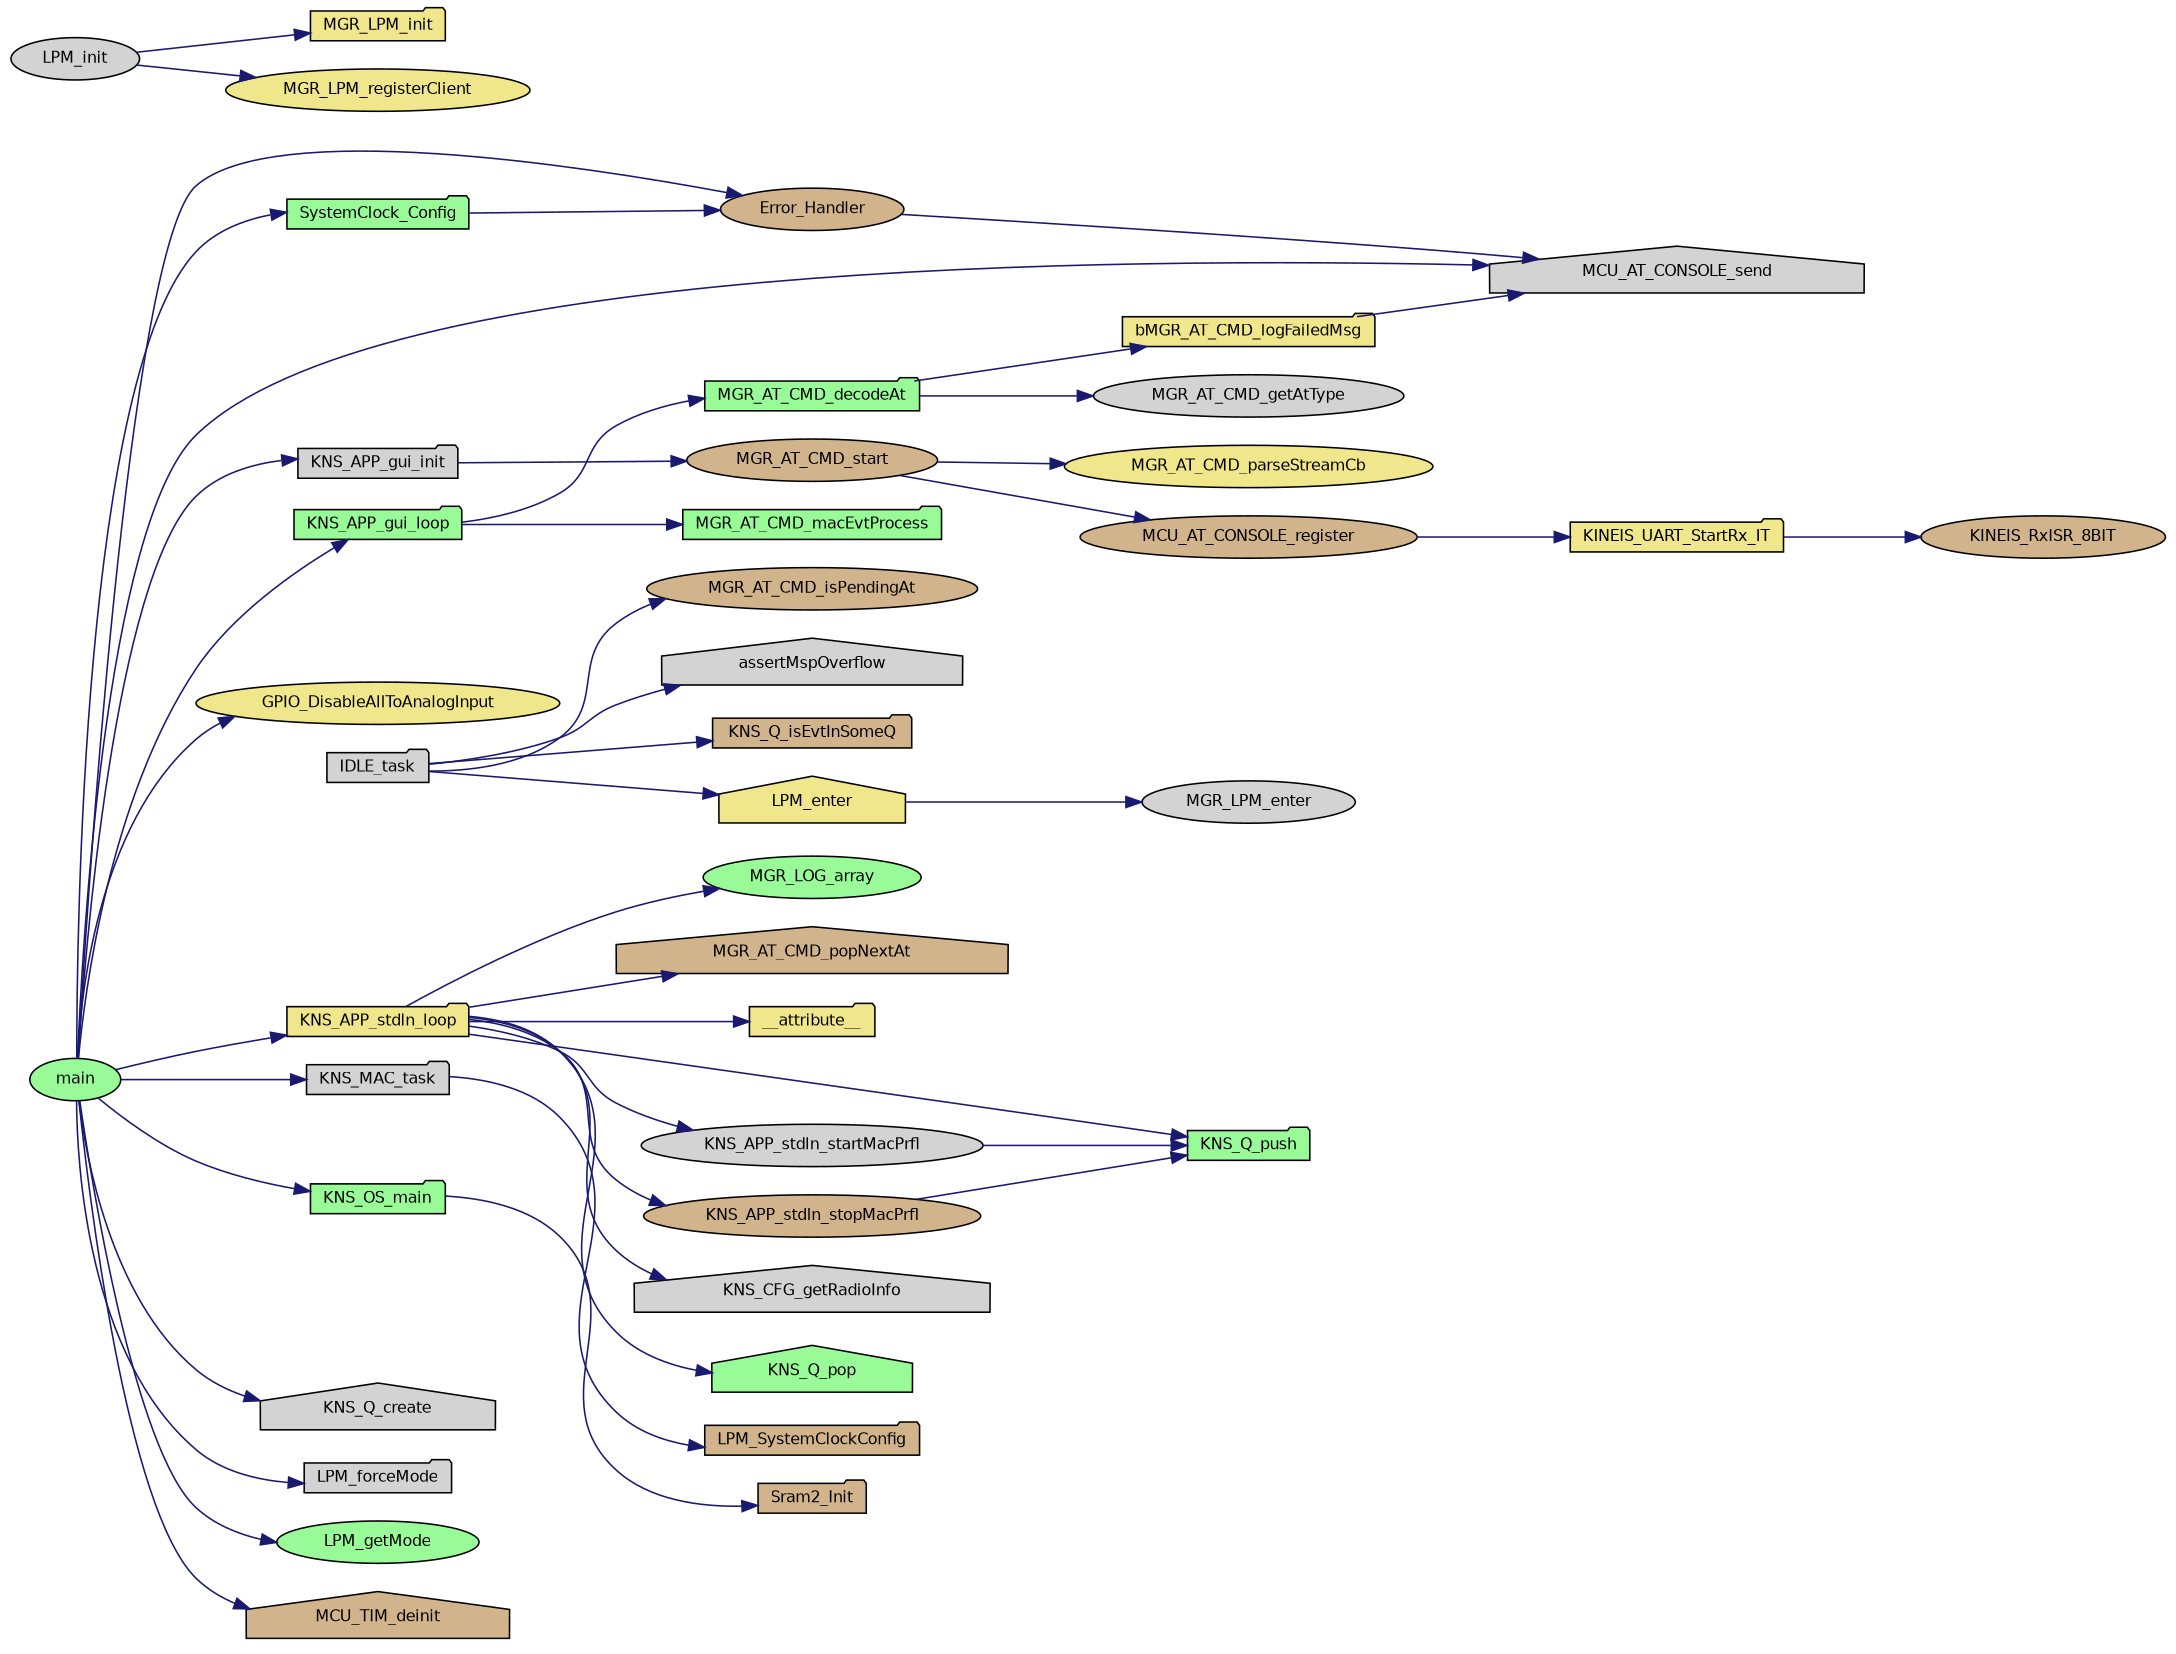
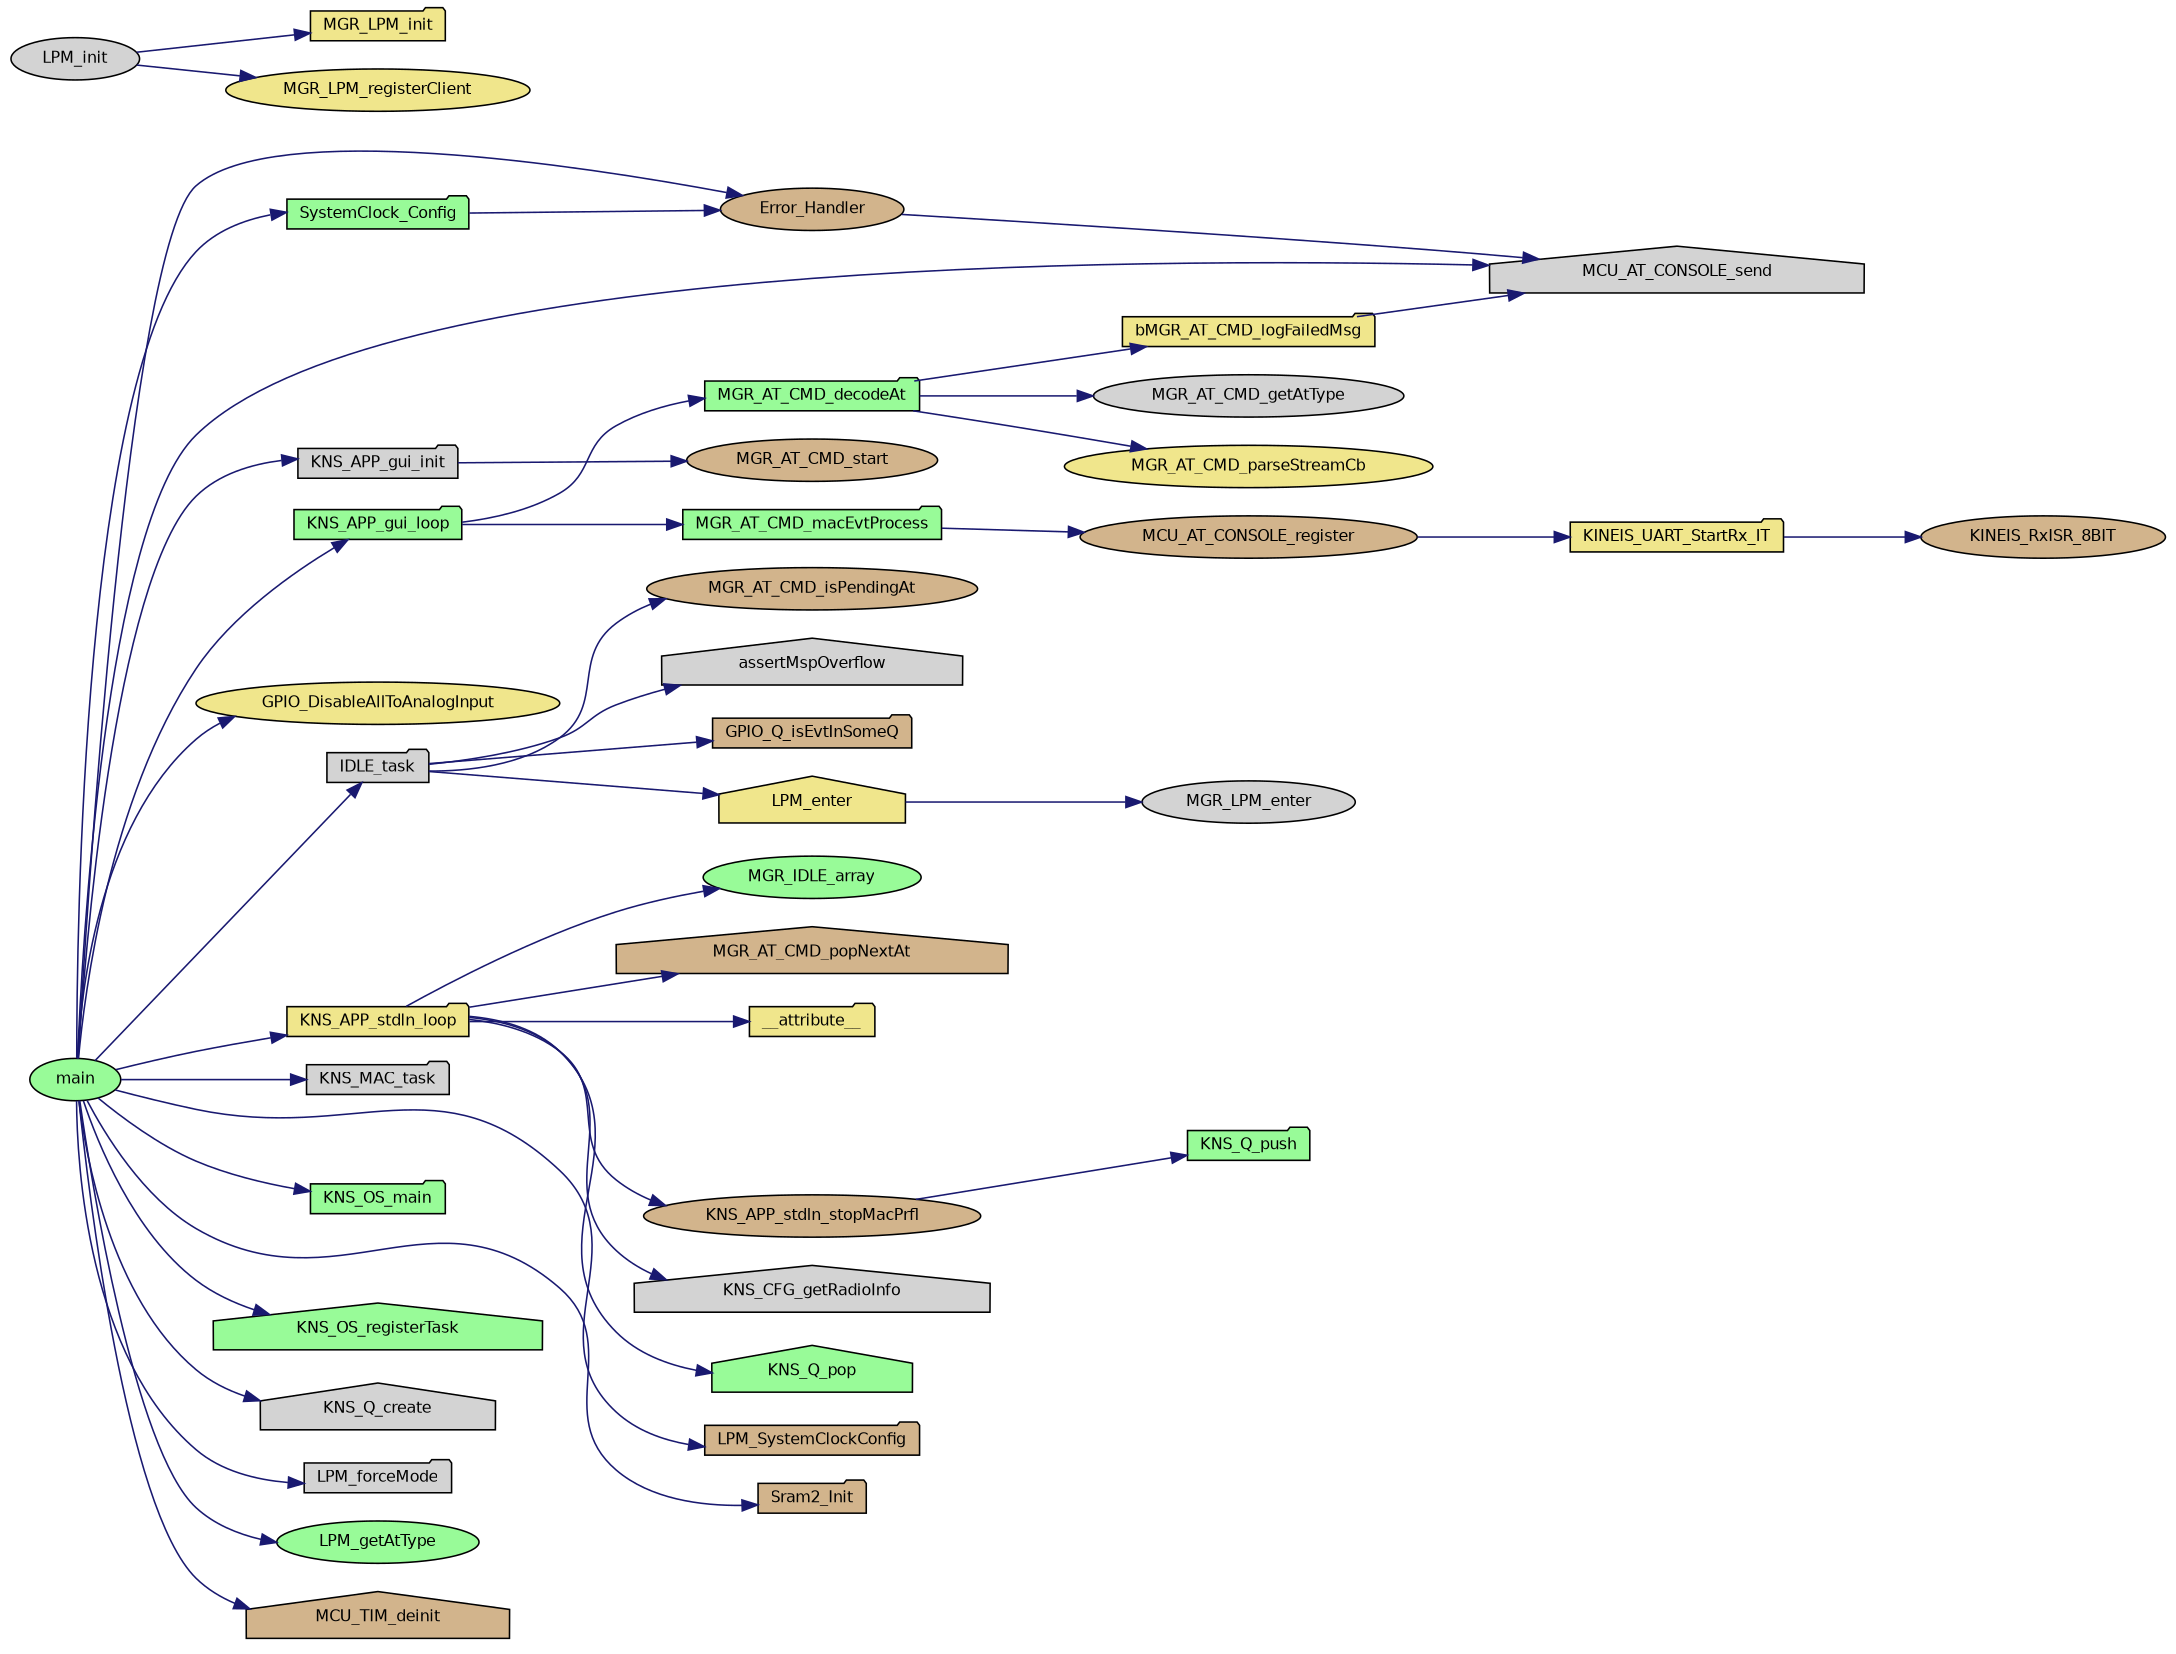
edge "MGR_AT_CMD_start" -> "MGR_AT_CMD_parseStreamCb": now "MGR_AT_CMD_decodeAt" -> "MGR_AT_CMD_parseStreamCb"
edge "MGR_AT_CMD_start" -> "MCU_AT_CONSOLE_register": now "MGR_AT_CMD_macEvtProcess" -> "MCU_AT_CONSOLE_register"
node "KNS_Q_isEvtInSomeQ": label "KNS_Q_isEvtInSomeQ" -> "GPIO_Q_isEvtInSomeQ"
node "MGR_LOG_array": label "MGR_LOG_array" -> "MGR_IDLE_array"
edge "main" -> "IDLE_task": added
edge "KNS_APP_stdln_loop" -> "KNS_Q_push": removed
node "KNS_APP_stdln_startMacPrfl": removed
edge "KNS_MAC_task" -> "LPM_SystemClockConfig": now "main" -> "LPM_SystemClockConfig"
node "KNS_OS_registerTask": added
edge "KNS_OS_main" -> "Sram2_Init": now "main" -> "Sram2_Init"
node "LPM_getMode": label "LPM_getMode" -> "LPM_getAtType"
